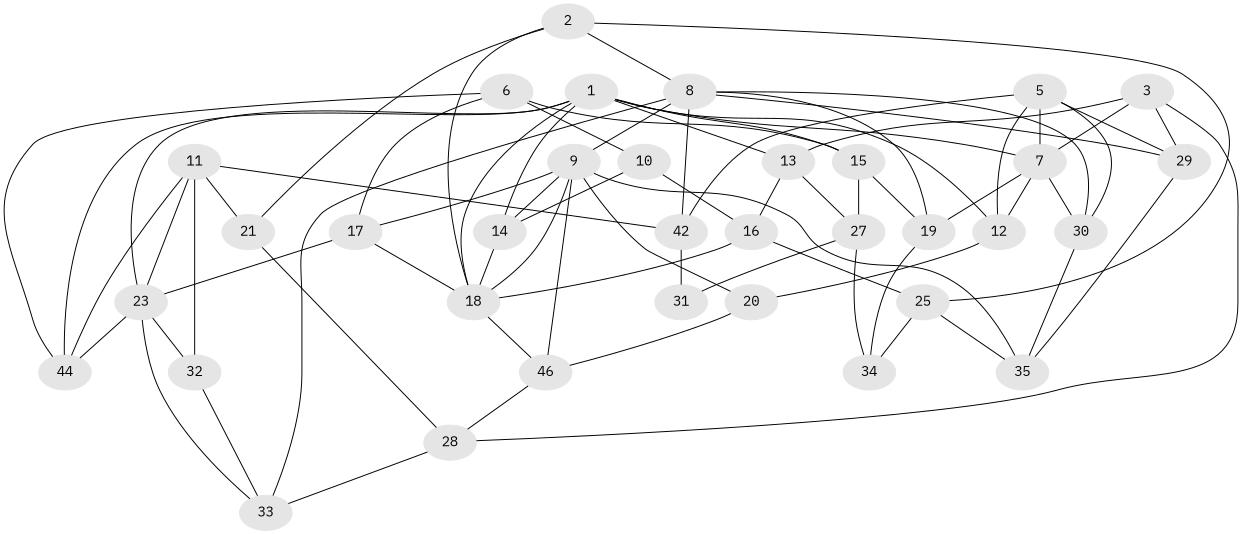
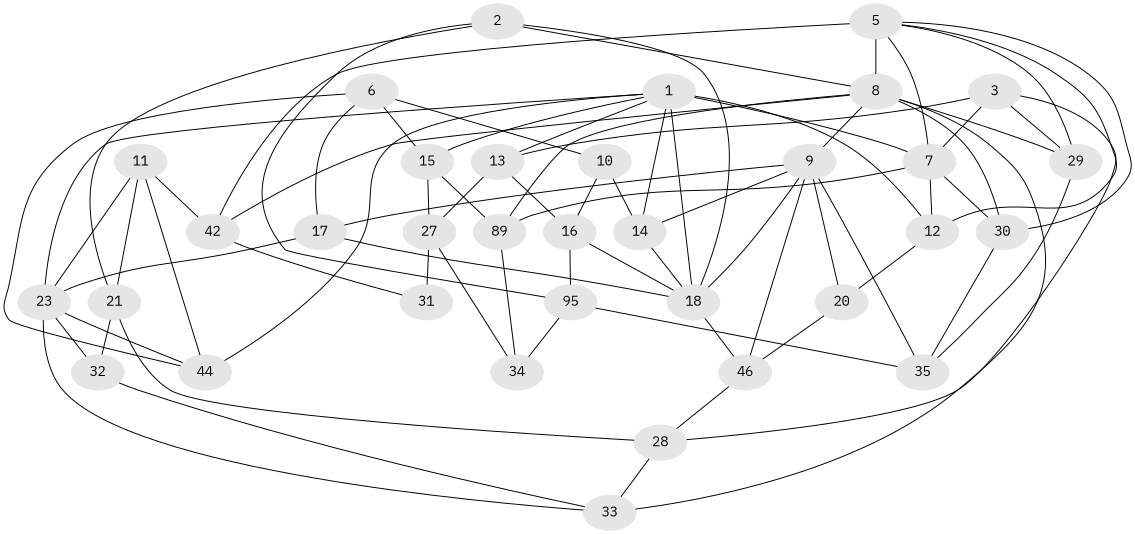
edge "5" -- "8": added
node "19": label "19" -> "89"
edge "11" -- "32": now "21" -- "32"
node "25": label "25" -> "95"
